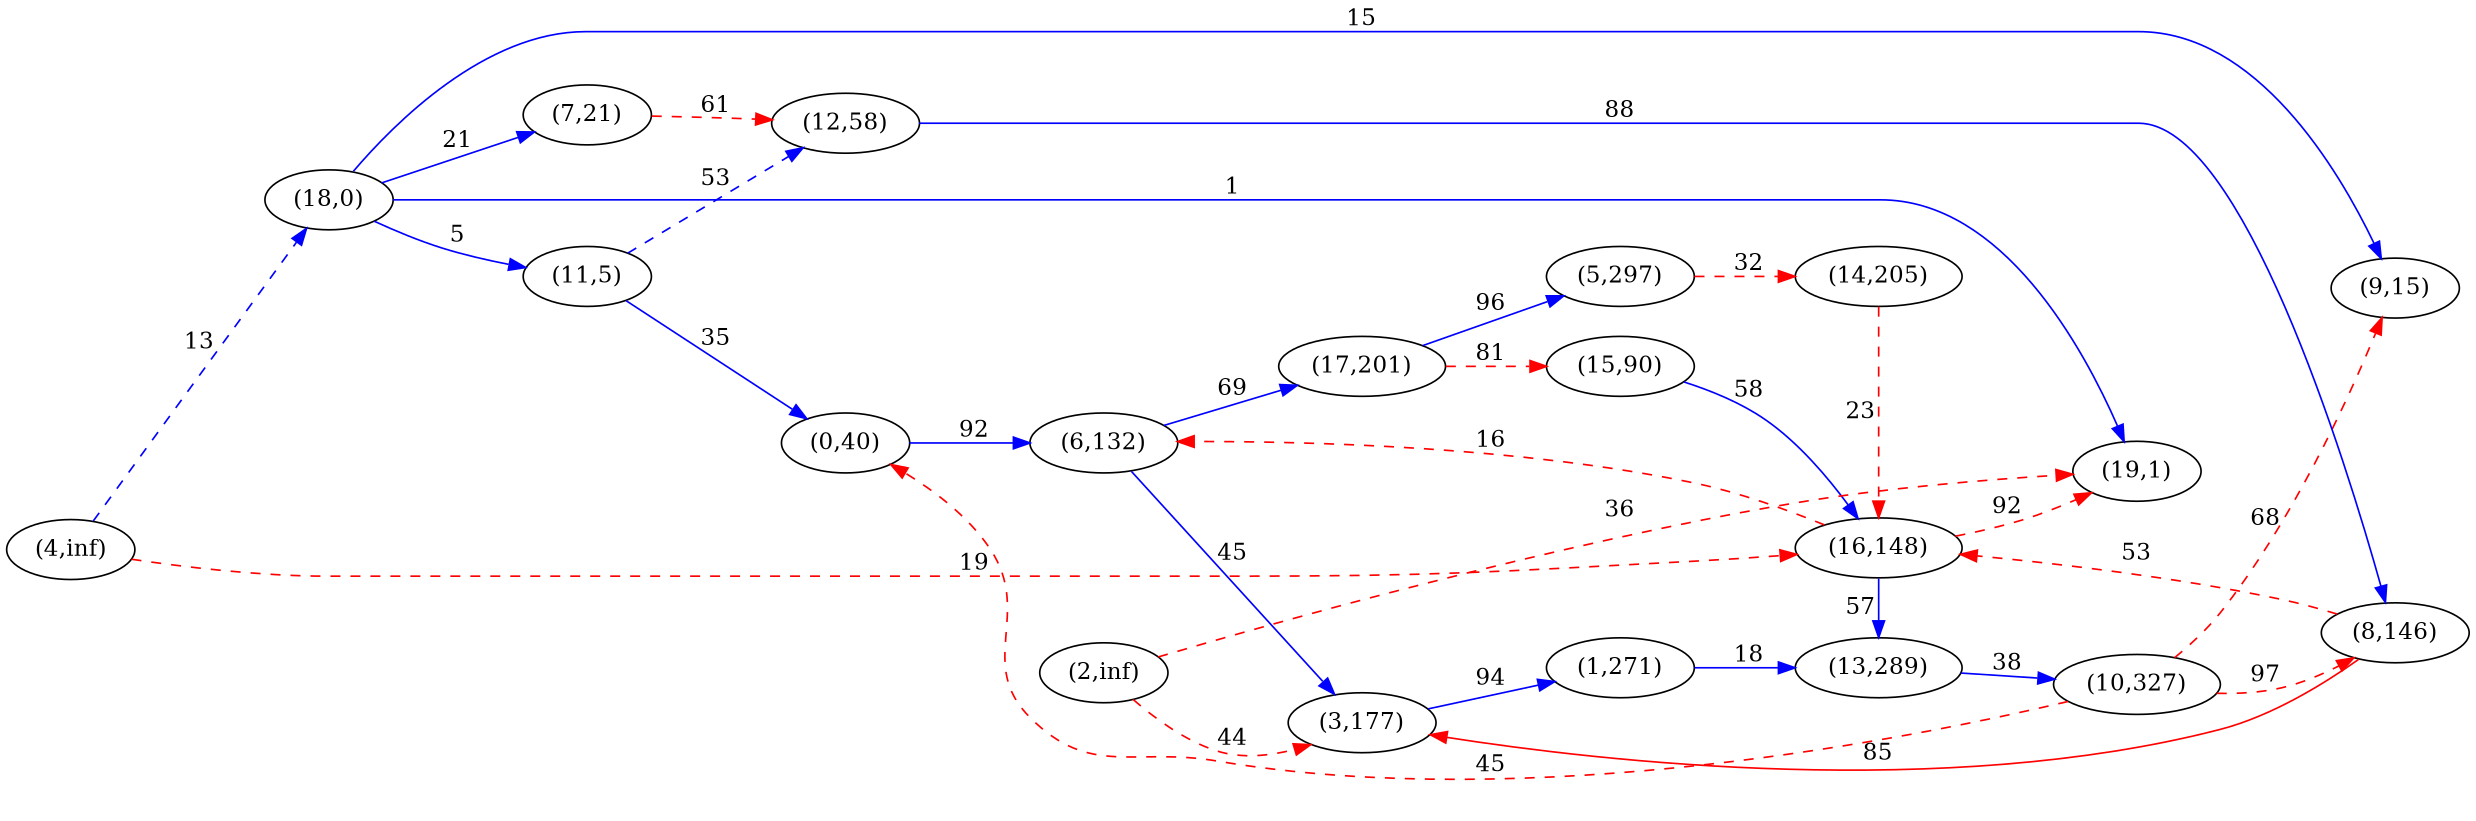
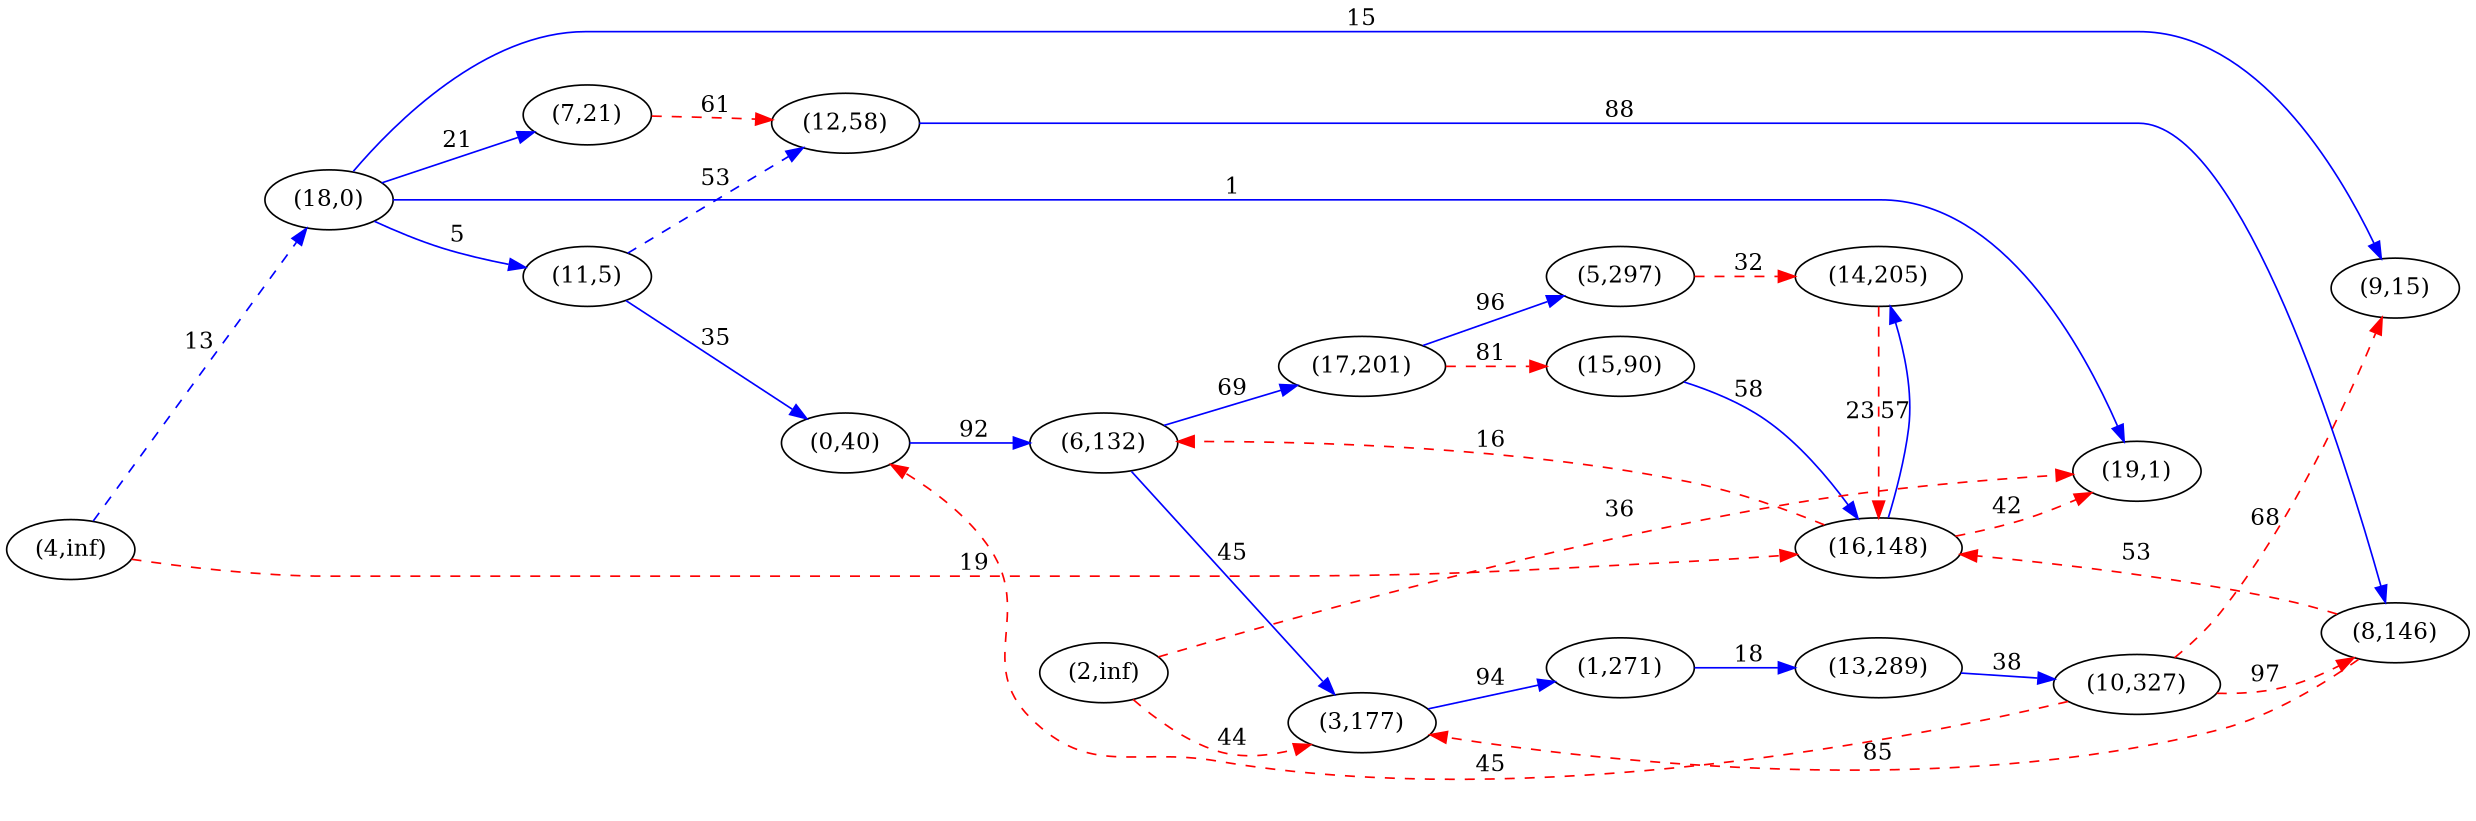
edge "(16,148)" -> "(19,1)": label "92" -> "42"
edge "(16,148)" -> "(13,289)": now "(16,148)" -> "(14,205)"
edge "(8,146)" -> "(3,177)": style solid -> dashed
